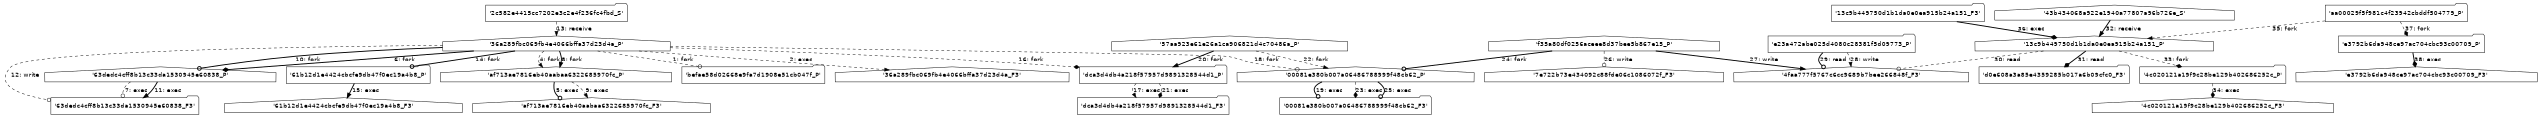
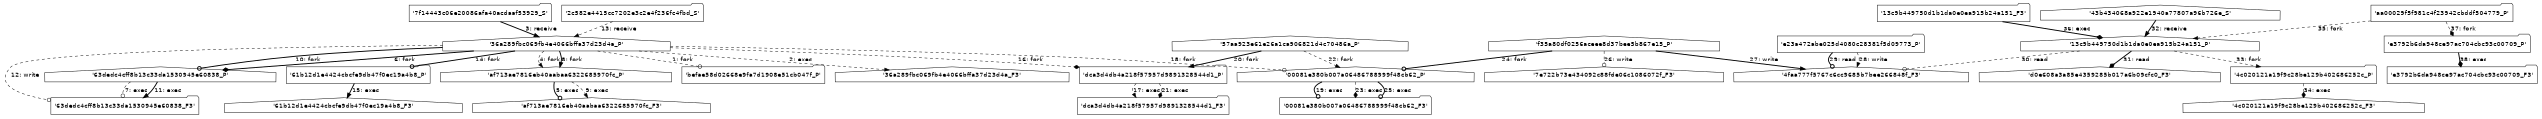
node "'7f14443c06e20086afa40acdaaf53929_S'": added
edge "'13c9b449750d1b1da0e0ea915b24a151_P'" -> "'4c020121a19f9c28be129b402686252c_P'": arrowhead diamond -> normal
node "'4faa777f5767c6cc9689b7bee266848f_F3'": label "'4faa777f5767c6cc9689b7bee266848f_F3'" -> "'4faa777f5767c6cc9685b7bee266848f_F3'"
node "'d0e608a3a85e4359285b017a6b09cfc0_F3'": shape folder -> house
node "'e3792b6da948ce97ac704cbc93c00709_F3'": shape house -> folder
